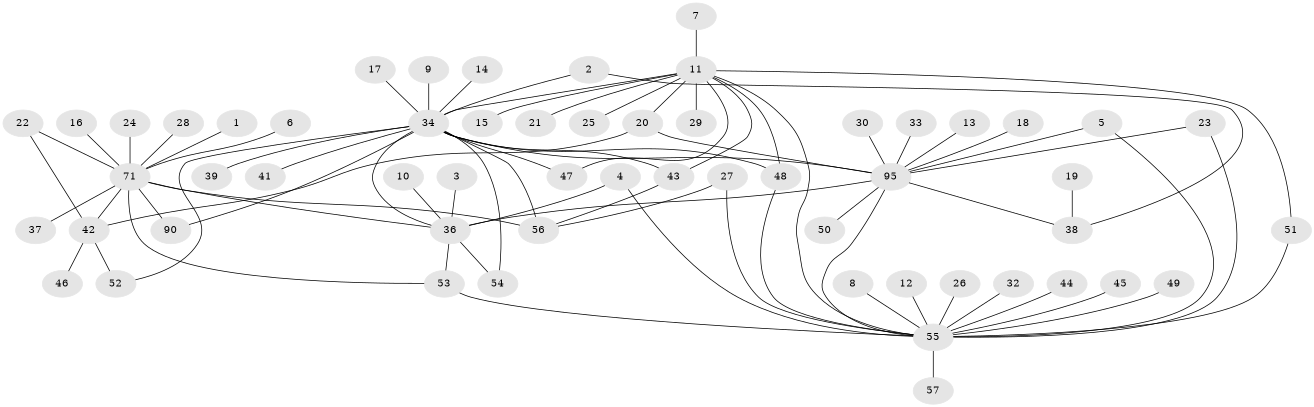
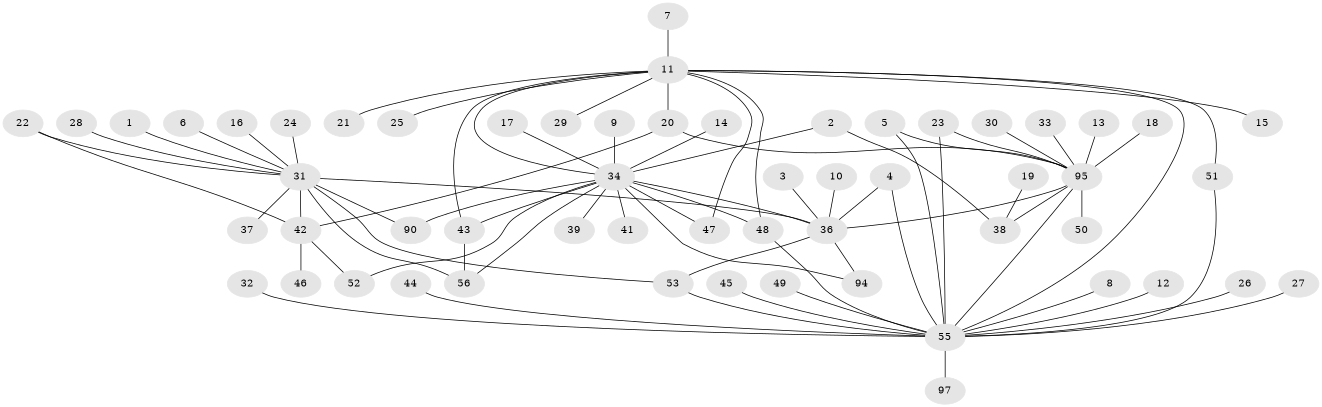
edge "34" -- "95": removed
node "71": label "71" -> "31"
edge "27" -- "56": removed
node "54": label "54" -> "94"
node "57": label "57" -> "97"
